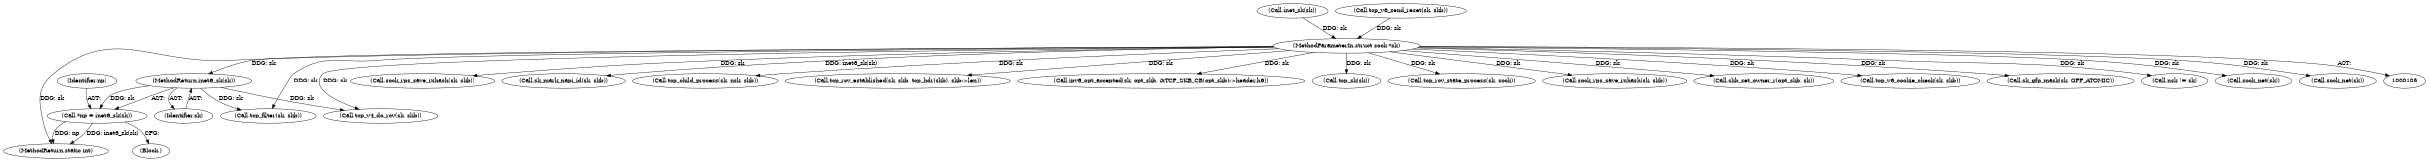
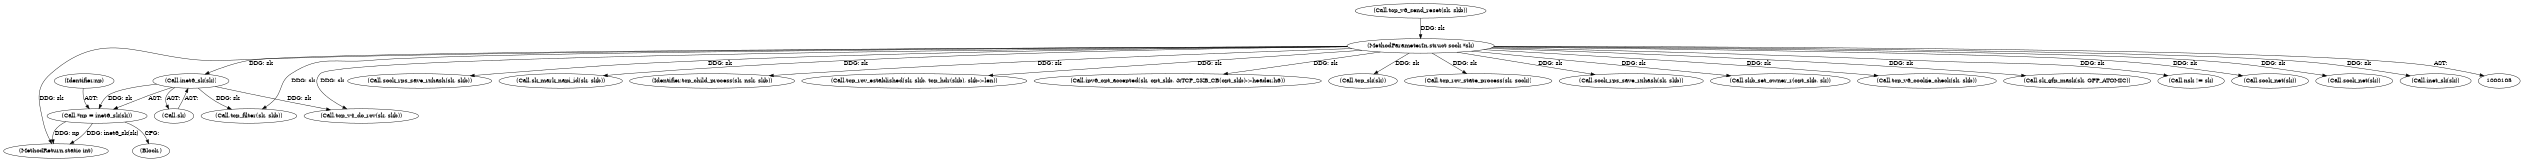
edge "(Call,inet_sk(sk))" -> "(MethodParameterIn,struct sock *sk)": reversed
edge "(MethodParameterIn,struct sock *sk)" -> "(Call,sk_mark_napi_id(sk, skb))": label "DDG: inet6_sk(sk)" -> "DDG: sk"
node "(MethodReturn,inet6_sk(sk))": label "(MethodReturn,inet6_sk(sk))" -> "(Call,inet6_sk(sk))"
node "(Call,tcp_child_process(sk, nsk, skb))": label "(Call,tcp_child_process(sk, nsk, skb))" -> "(Identifier,tcp_child_process(sk, nsk, skb))"
node "(Identifier,sk)": label "(Identifier,sk)" -> "(Call,sk)"
